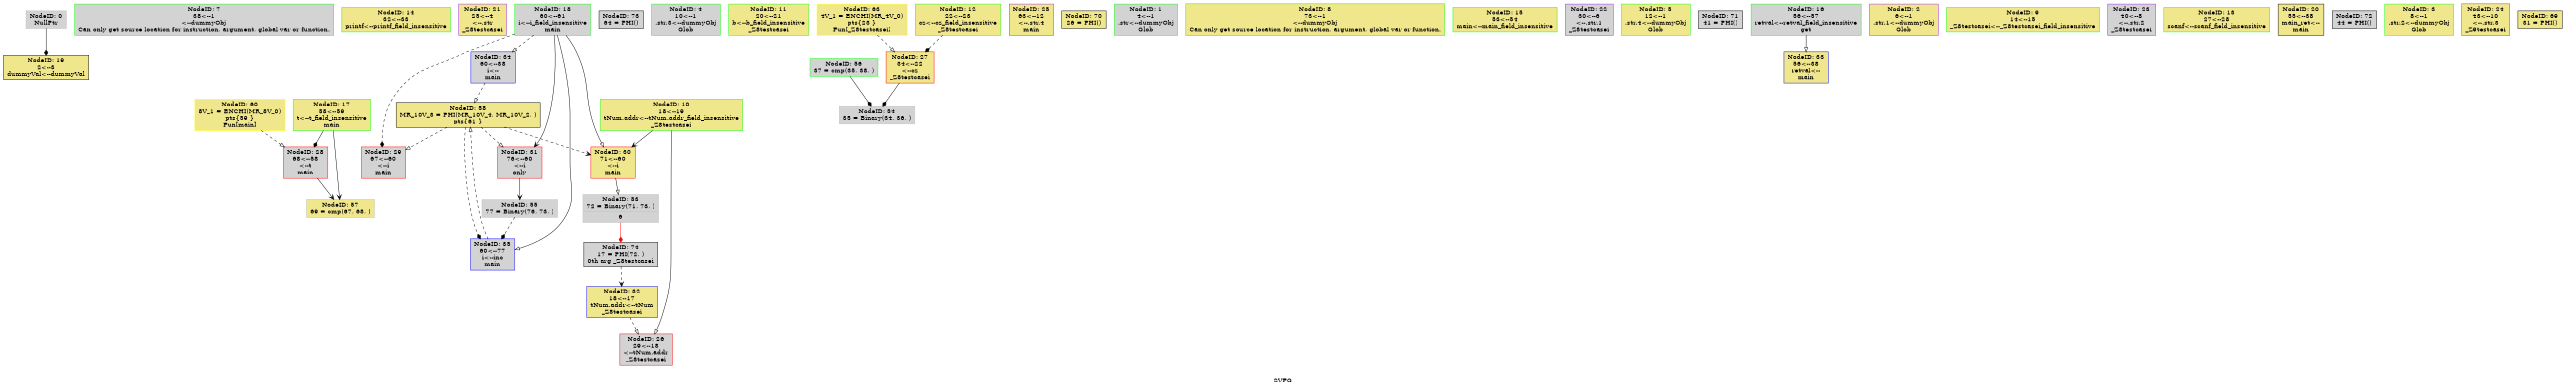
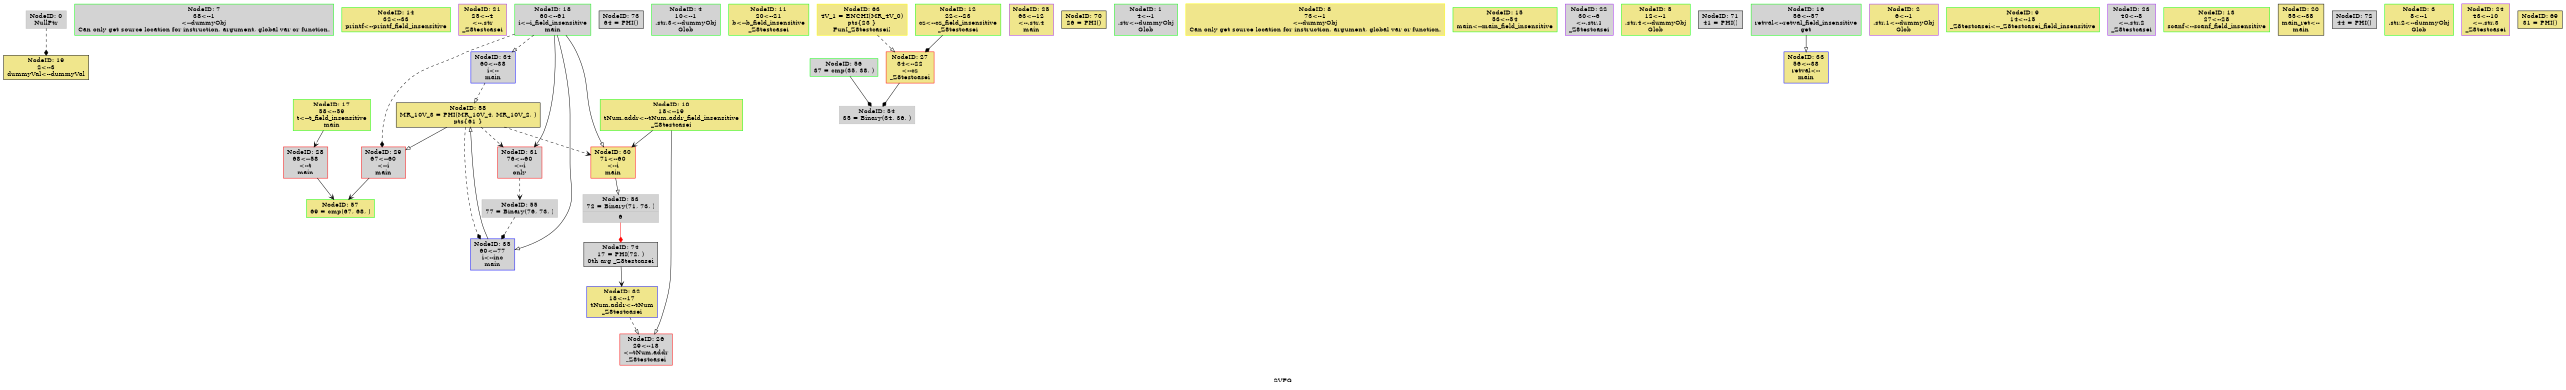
node "NodeID: 8": color green -> yellow
node "NodeID: 24": text "_Z9testcasei" -> "_Z8testcasei"
edge "NodeID: 0" -> "NodeID: 19": style solid -> dashed
edge "NodeID: 12" -> "NodeID: 27": style dashed -> solid
node "NodeID: 60": removed
edge "NodeID: 17" -> "NodeID: 28": arrowhead diamond -> vee
edge "NodeID: 58" -> "NodeID: 31": arrowhead onormal -> vee
edge "NodeID: 58" -> "NodeID: 29": style dashed -> solid
edge "NodeID: 17" -> "NodeID: 57": now "NodeID: 29" -> "NodeID: 57"
edge "NodeID: 35" -> "NodeID: 58": style dashed -> solid
edge "NodeID: 31" -> "NodeID: 55": style solid -> dashed
node "NodeID: 57": color grey -> green
edge "NodeID: 74" -> "NodeID: 32": style dashed -> solid
